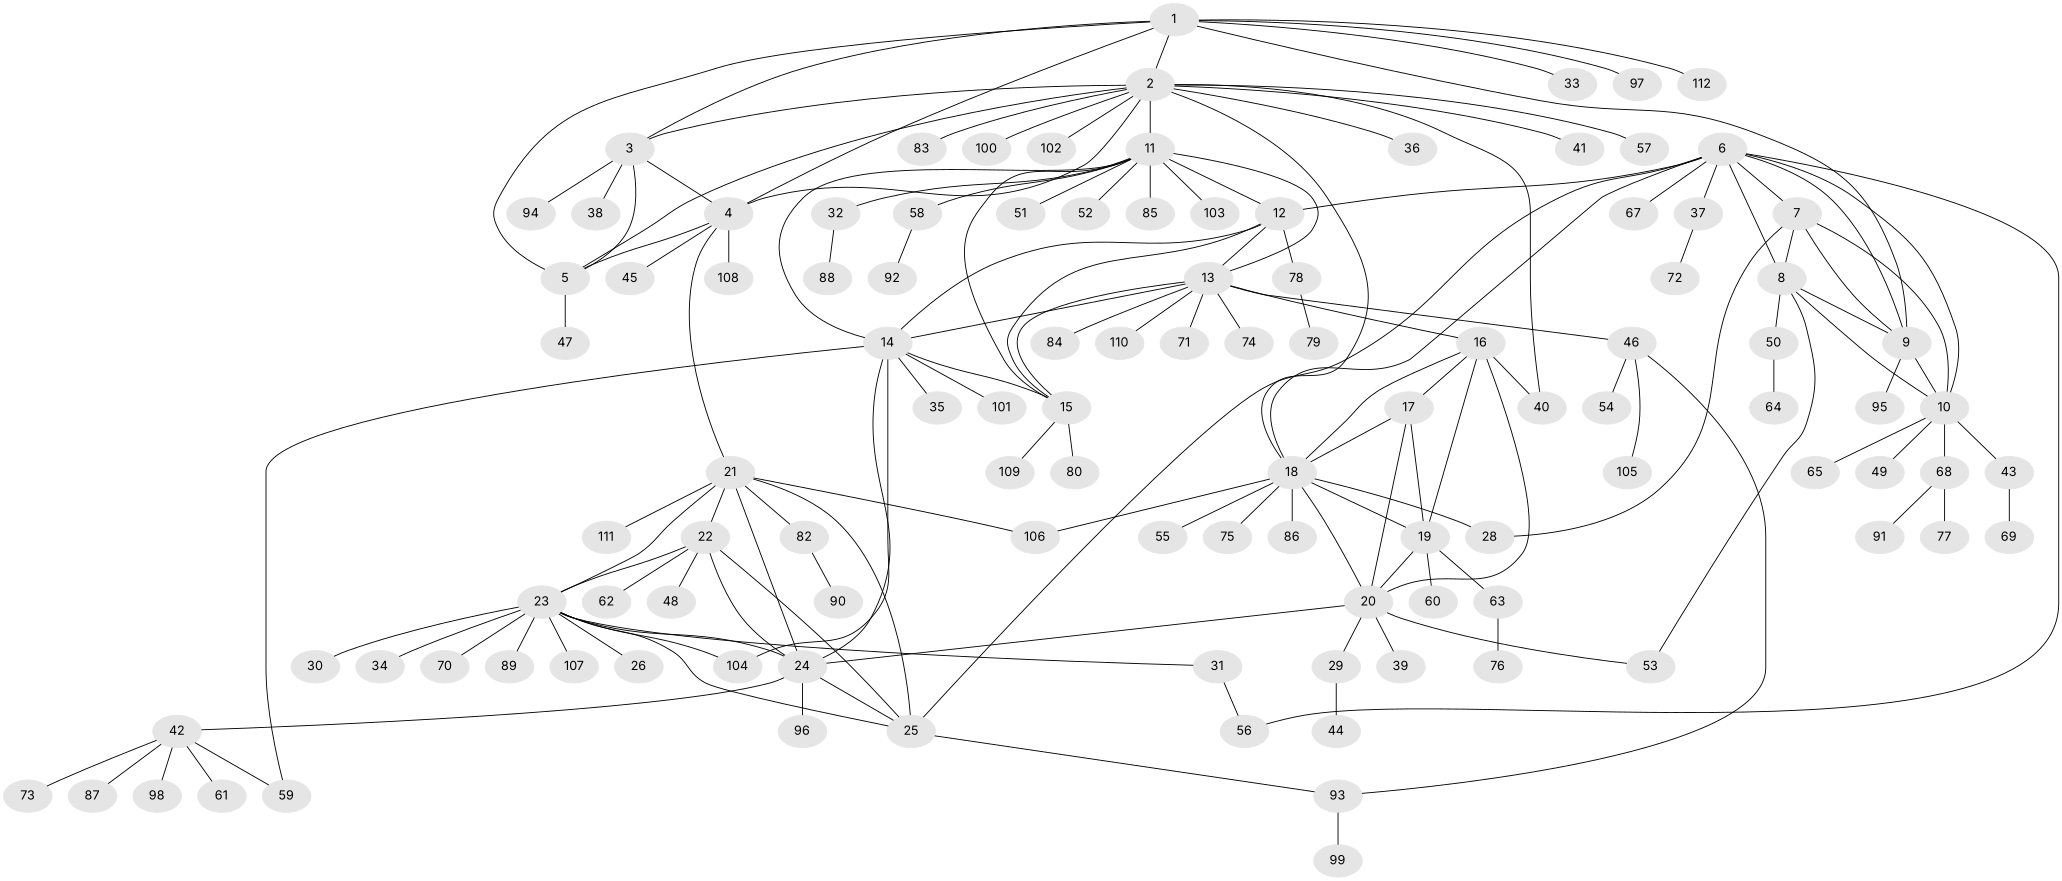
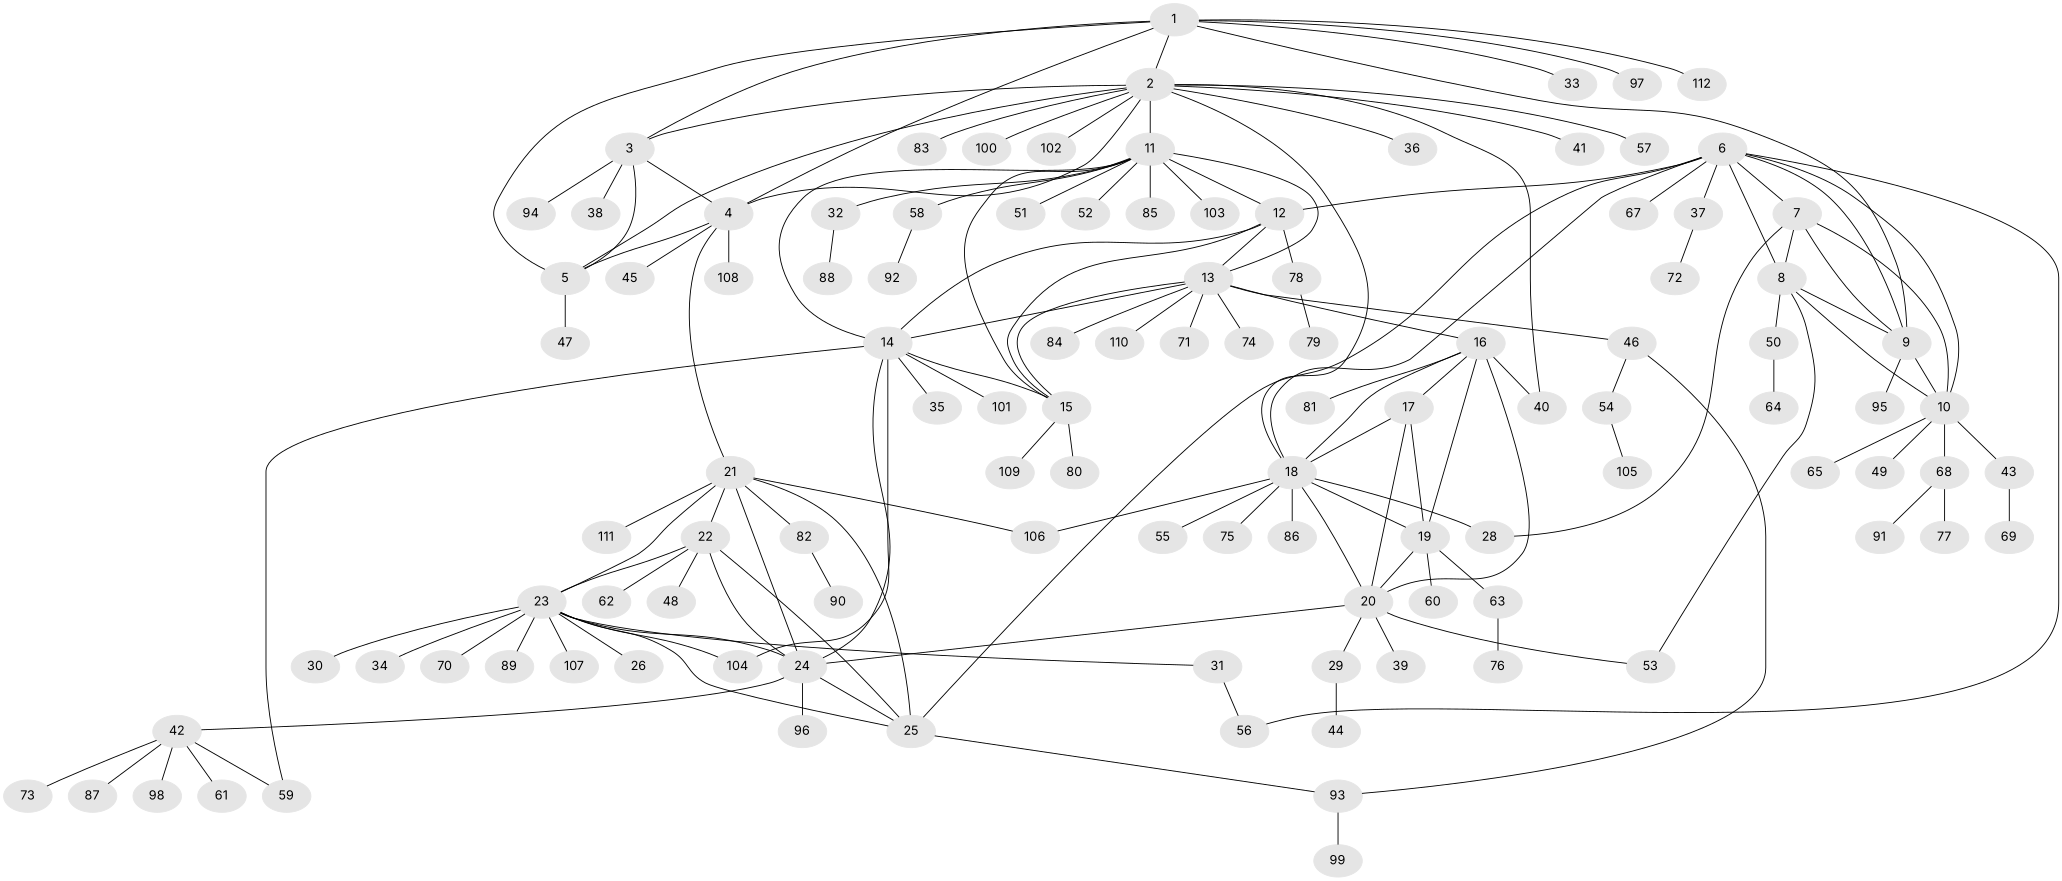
node "81": added
edge "46" -- "105": now "54" -- "105"
